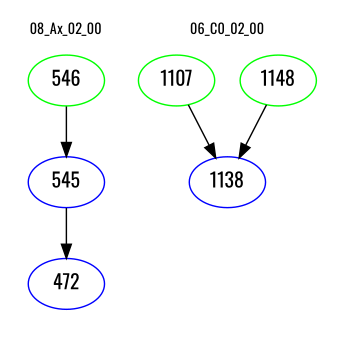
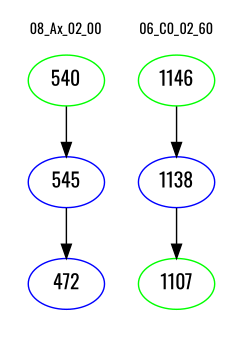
cluster "06_C0_02_00": label "06_C0_02_00" -> "06_C0_02_60"
node "546": label "546" -> "540"
node "1148": label "1148" -> "1146"
edge "1107" -> "1138": reversed
